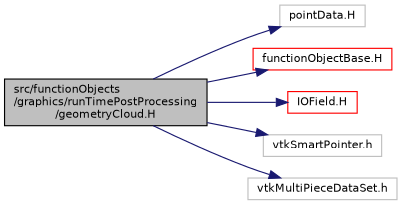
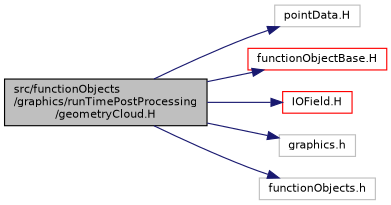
node "vtkSmartPointer.h": label "vtkSmartPointer.h" -> "graphics.h"
node "vtkMultiPieceDataSet.h": label "vtkMultiPieceDataSet.h" -> "functionObjects.h"
